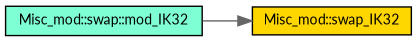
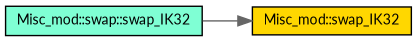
node "Misc_mod::swap::mod_IK32": label "Misc_mod::swap::mod_IK32" -> "Misc_mod::swap::swap_IK32"
